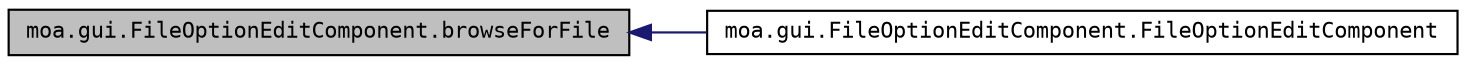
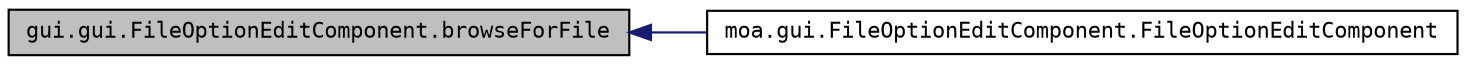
node "moa.gui.FileOptionEditComponent.browseForFile": label "moa.gui.FileOptionEditComponent.browseForFile" -> "gui.gui.FileOptionEditComponent.browseForFile"
